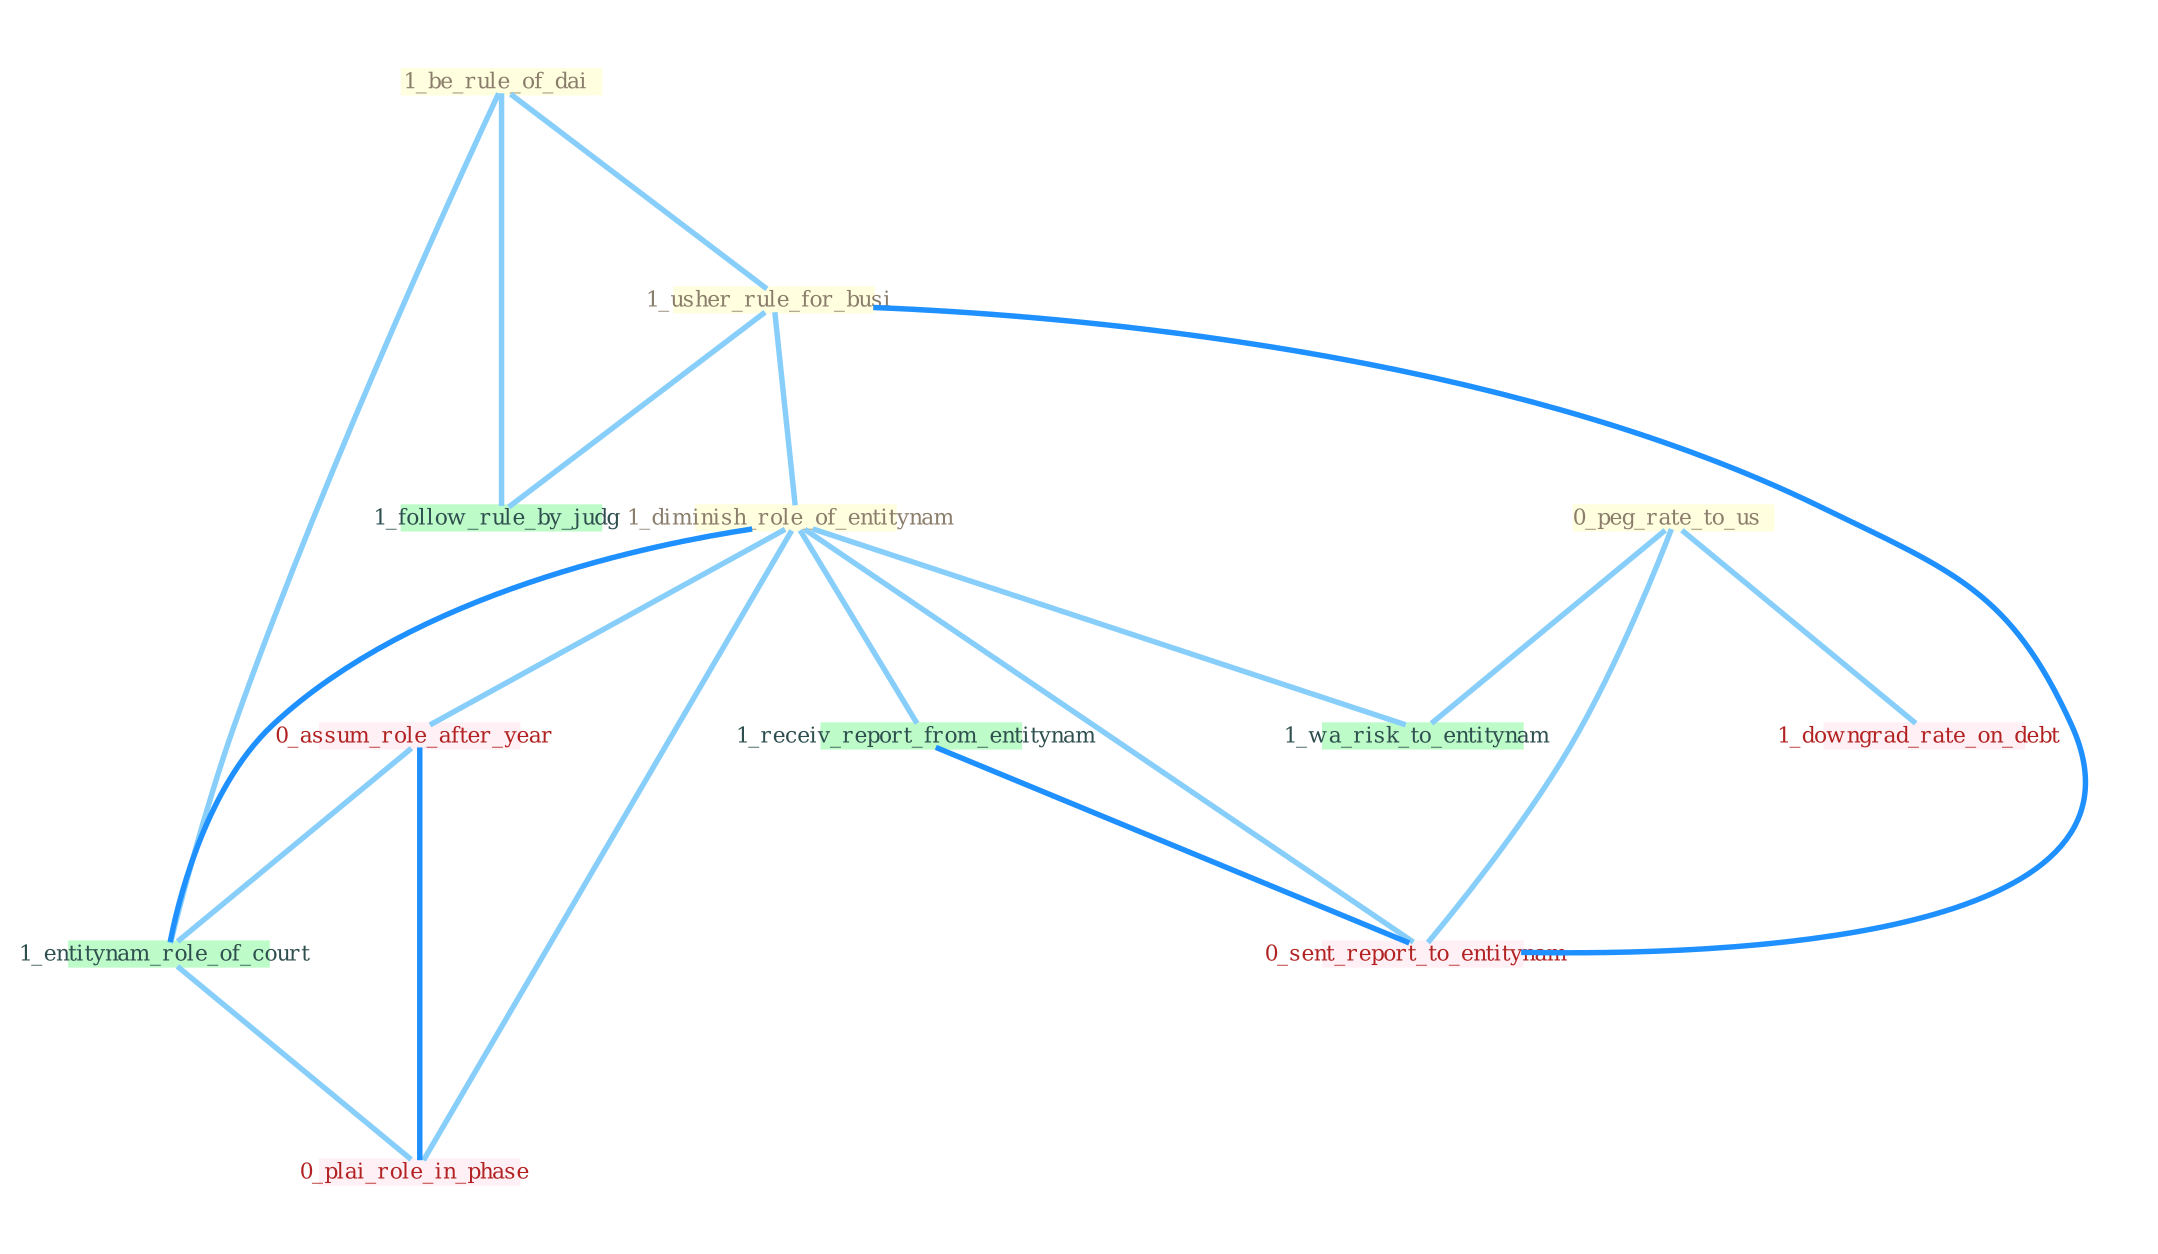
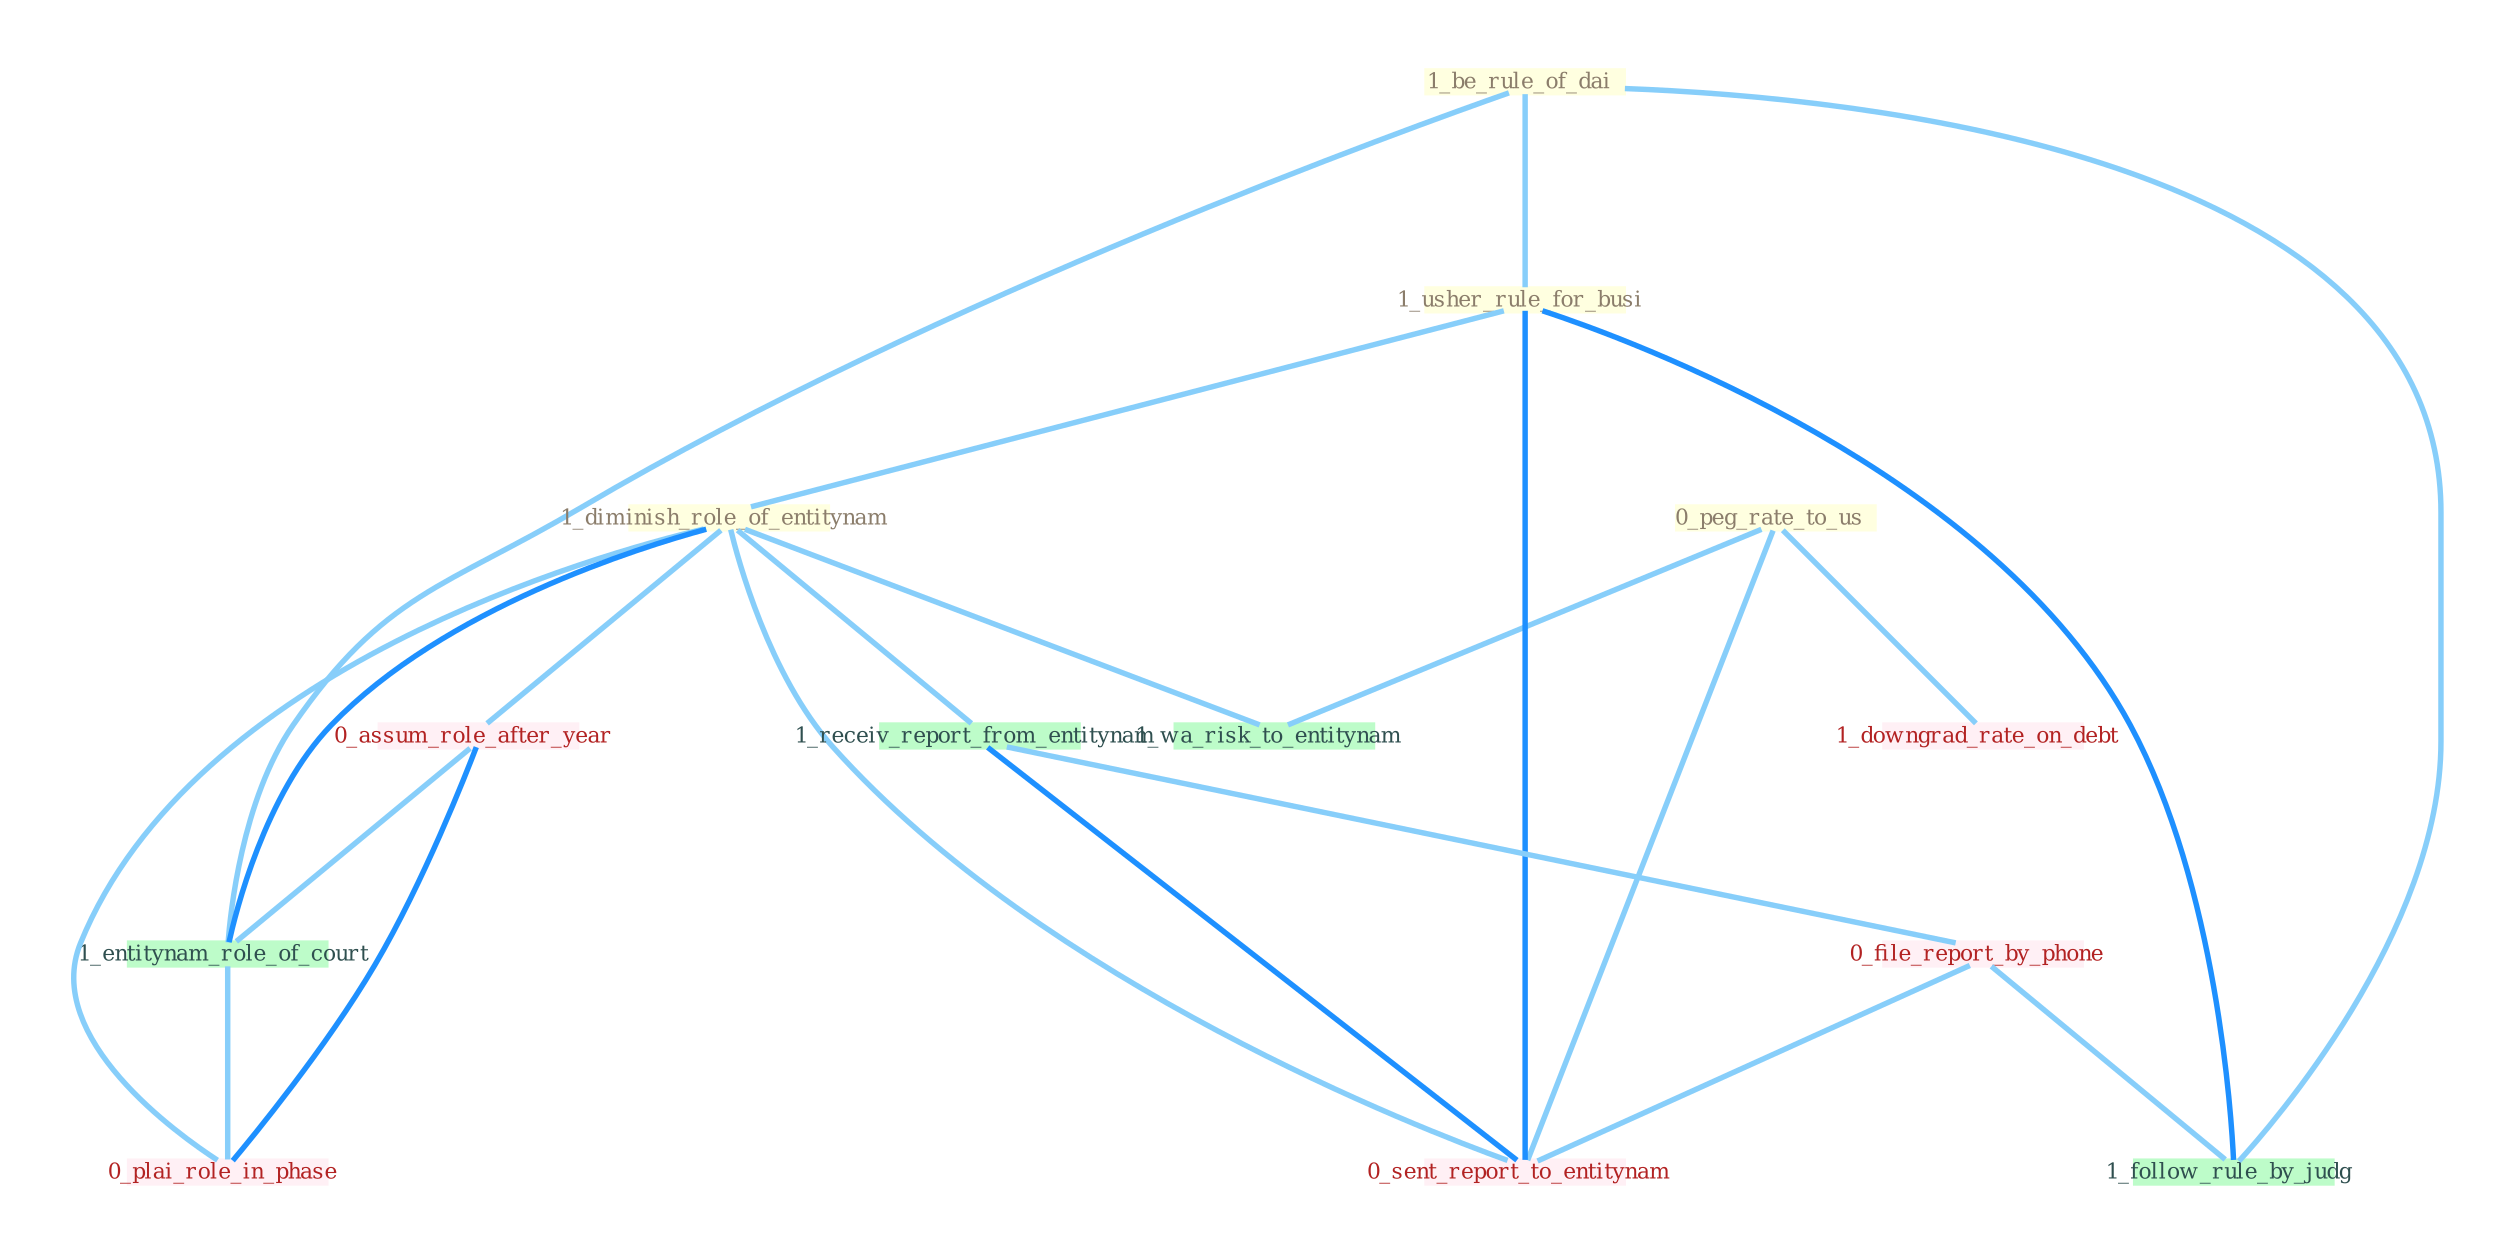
edge "1_usher_rule_for_busi" -- "1_follow_rule_by_judg": color #87cefa -> #1e90ff
node "0_file_report_by_phone": added
